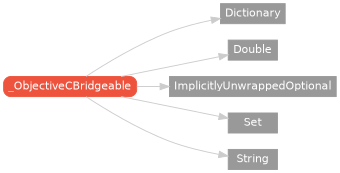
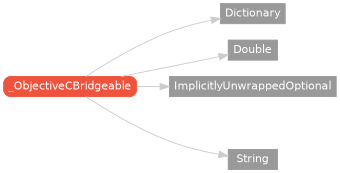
node "Set": removed
